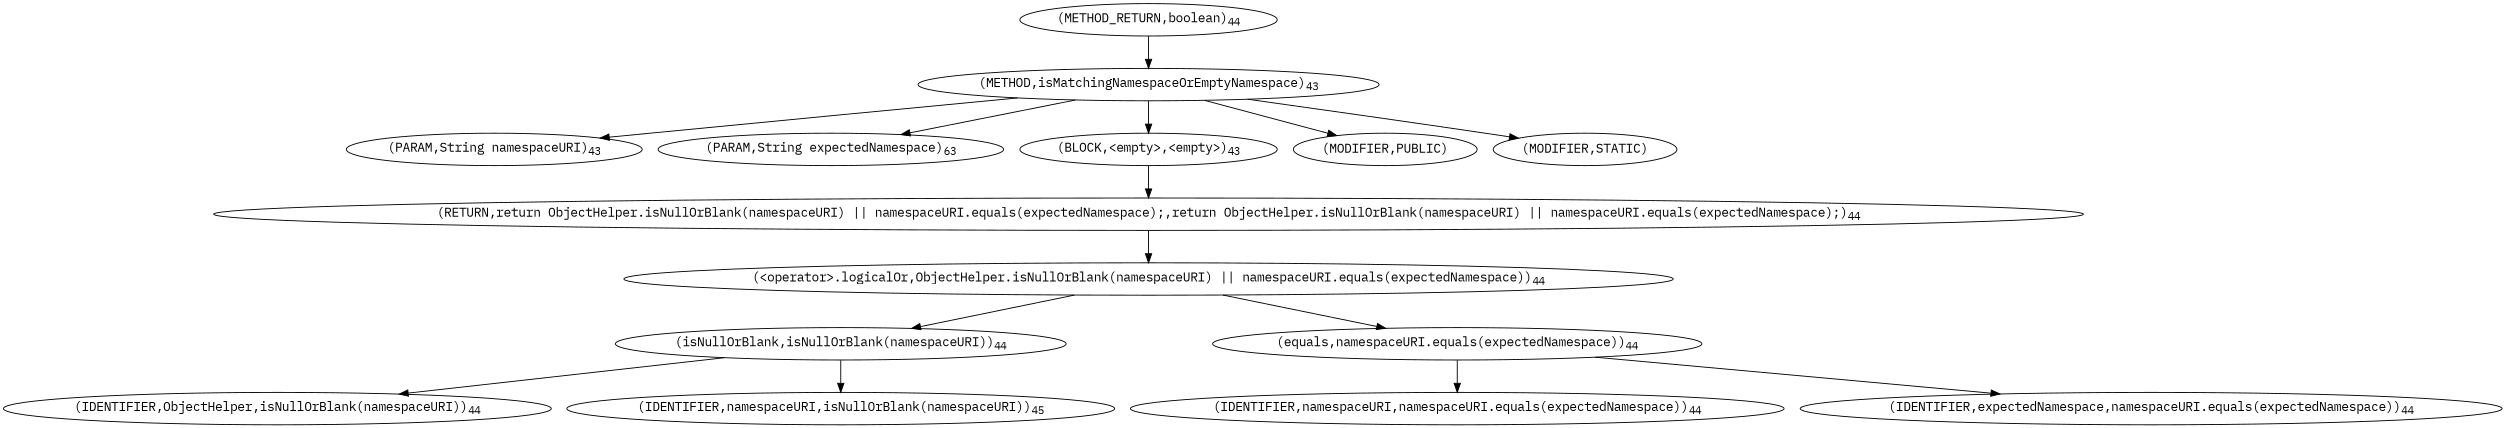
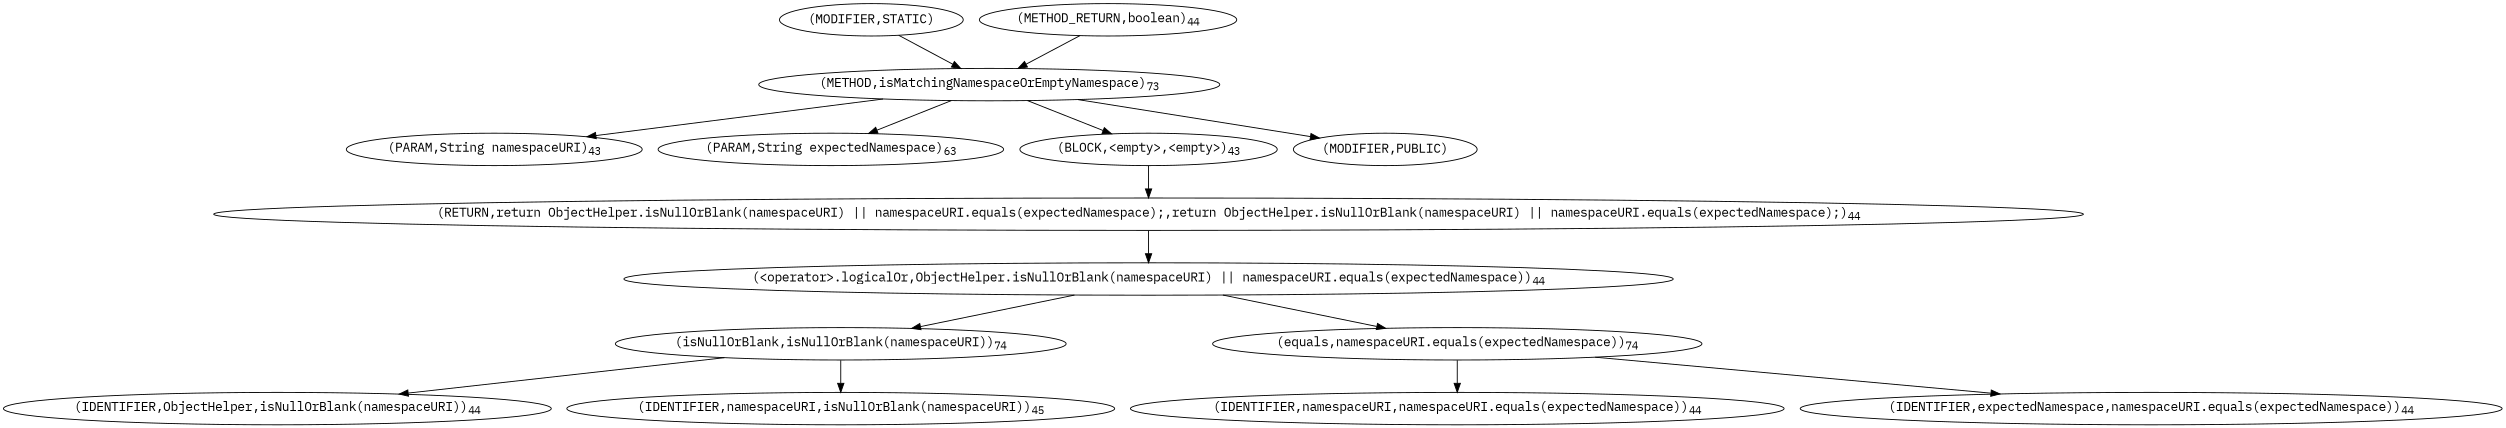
node "(METHOD,isMatchingNamespaceOrEmptyNamespace)": text "43" -> "73"
edge "(METHOD,isMatchingNamespaceOrEmptyNamespace)" -> "(MODIFIER,STATIC)": reversed
node "(isNullOrBlank,isNullOrBlank(namespaceURI))": text "44" -> "74"
node "(equals,namespaceURI.equals(expectedNamespace))": text "44" -> "74"
